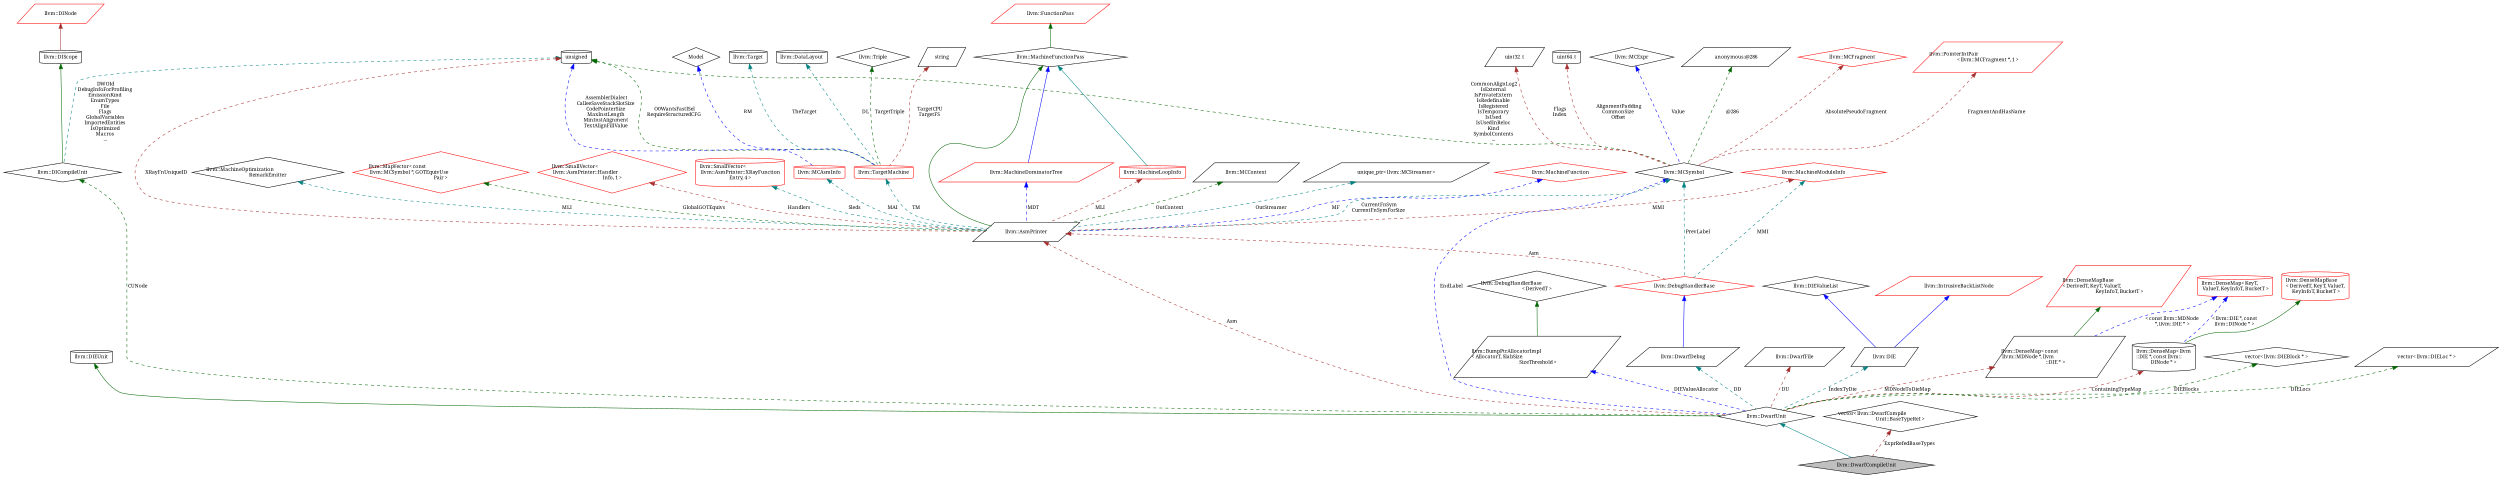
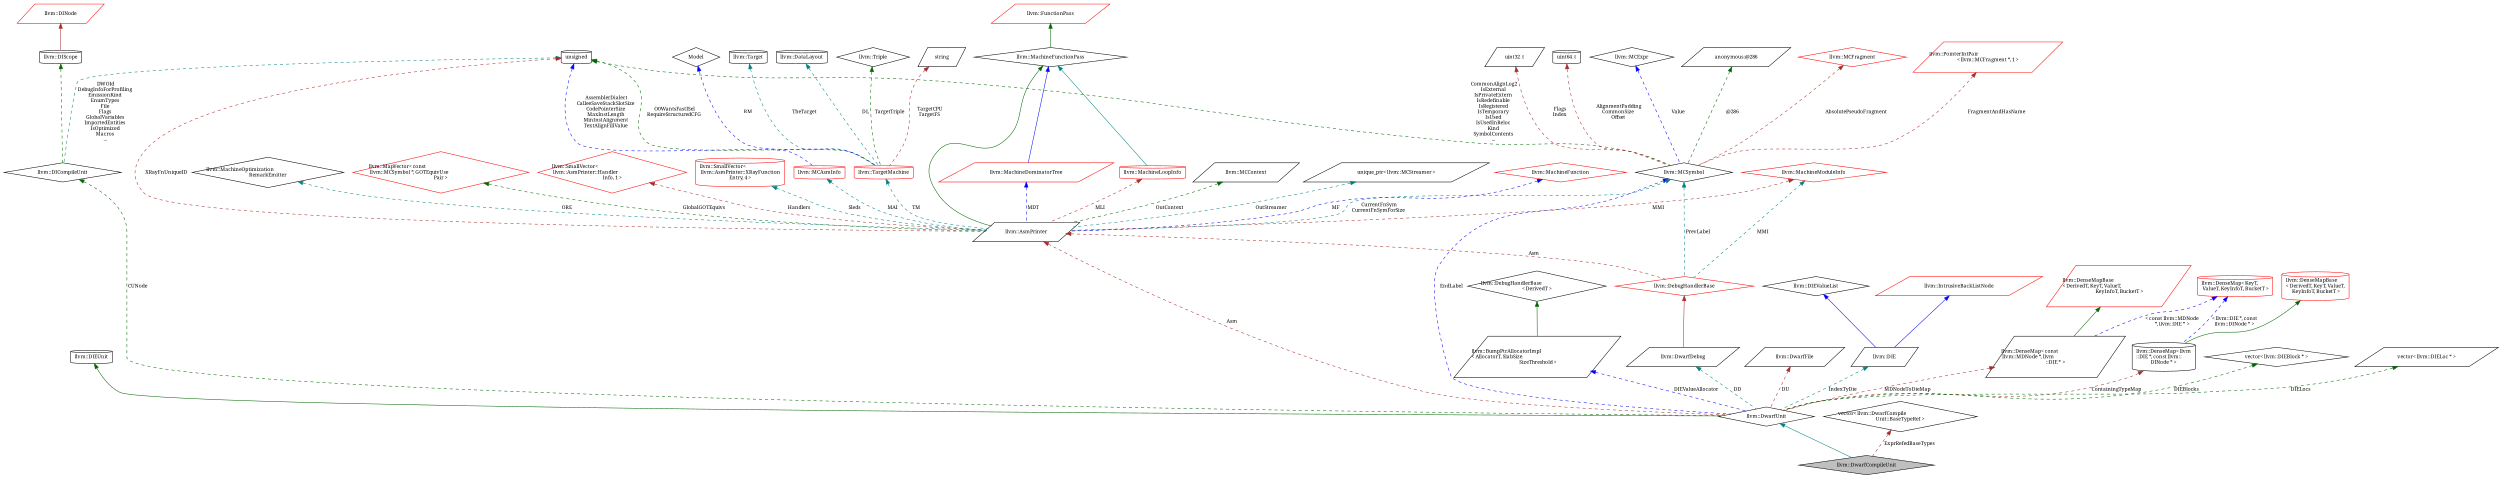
edge "llvm::DICompileUnit" -> "llvm::DIScope": style solid -> dashed
edge "llvm::AsmPrinter" -> "llvm::MachineOptimization RemarkEmitter": label " MLI" -> " ORE"
edge "llvm::DwarfDebug" -> "llvm::DebugHandlerBase": color blue -> brown
